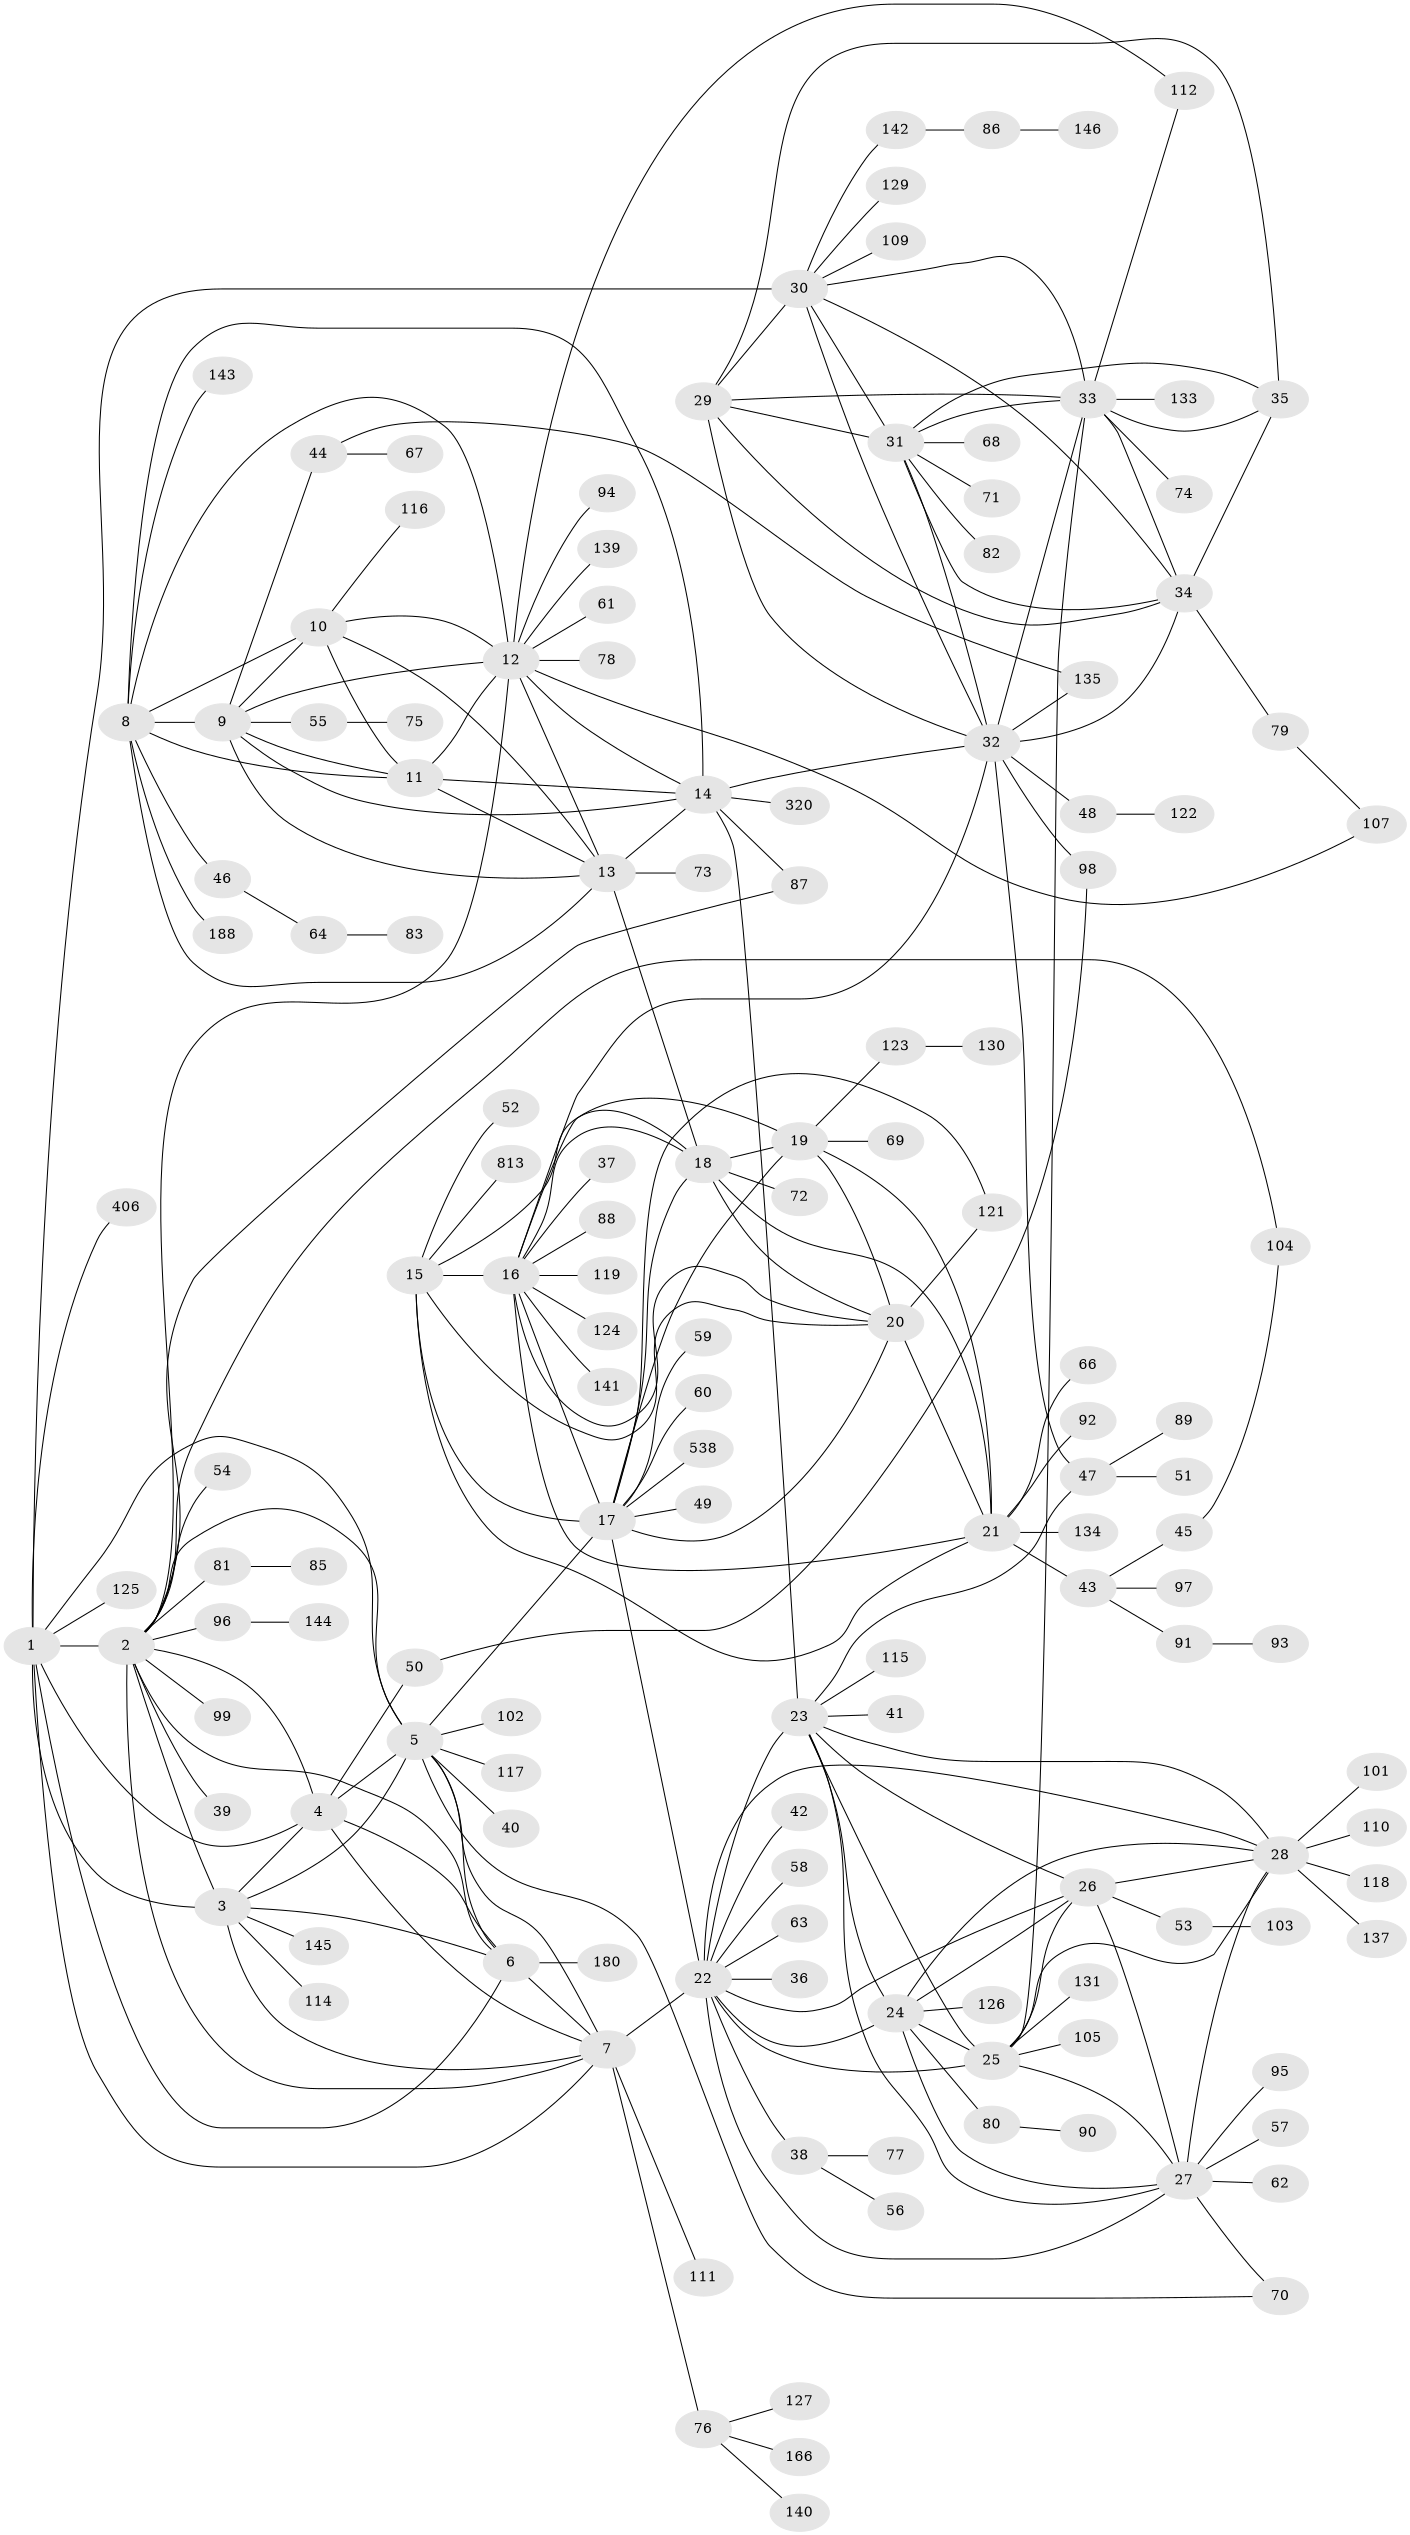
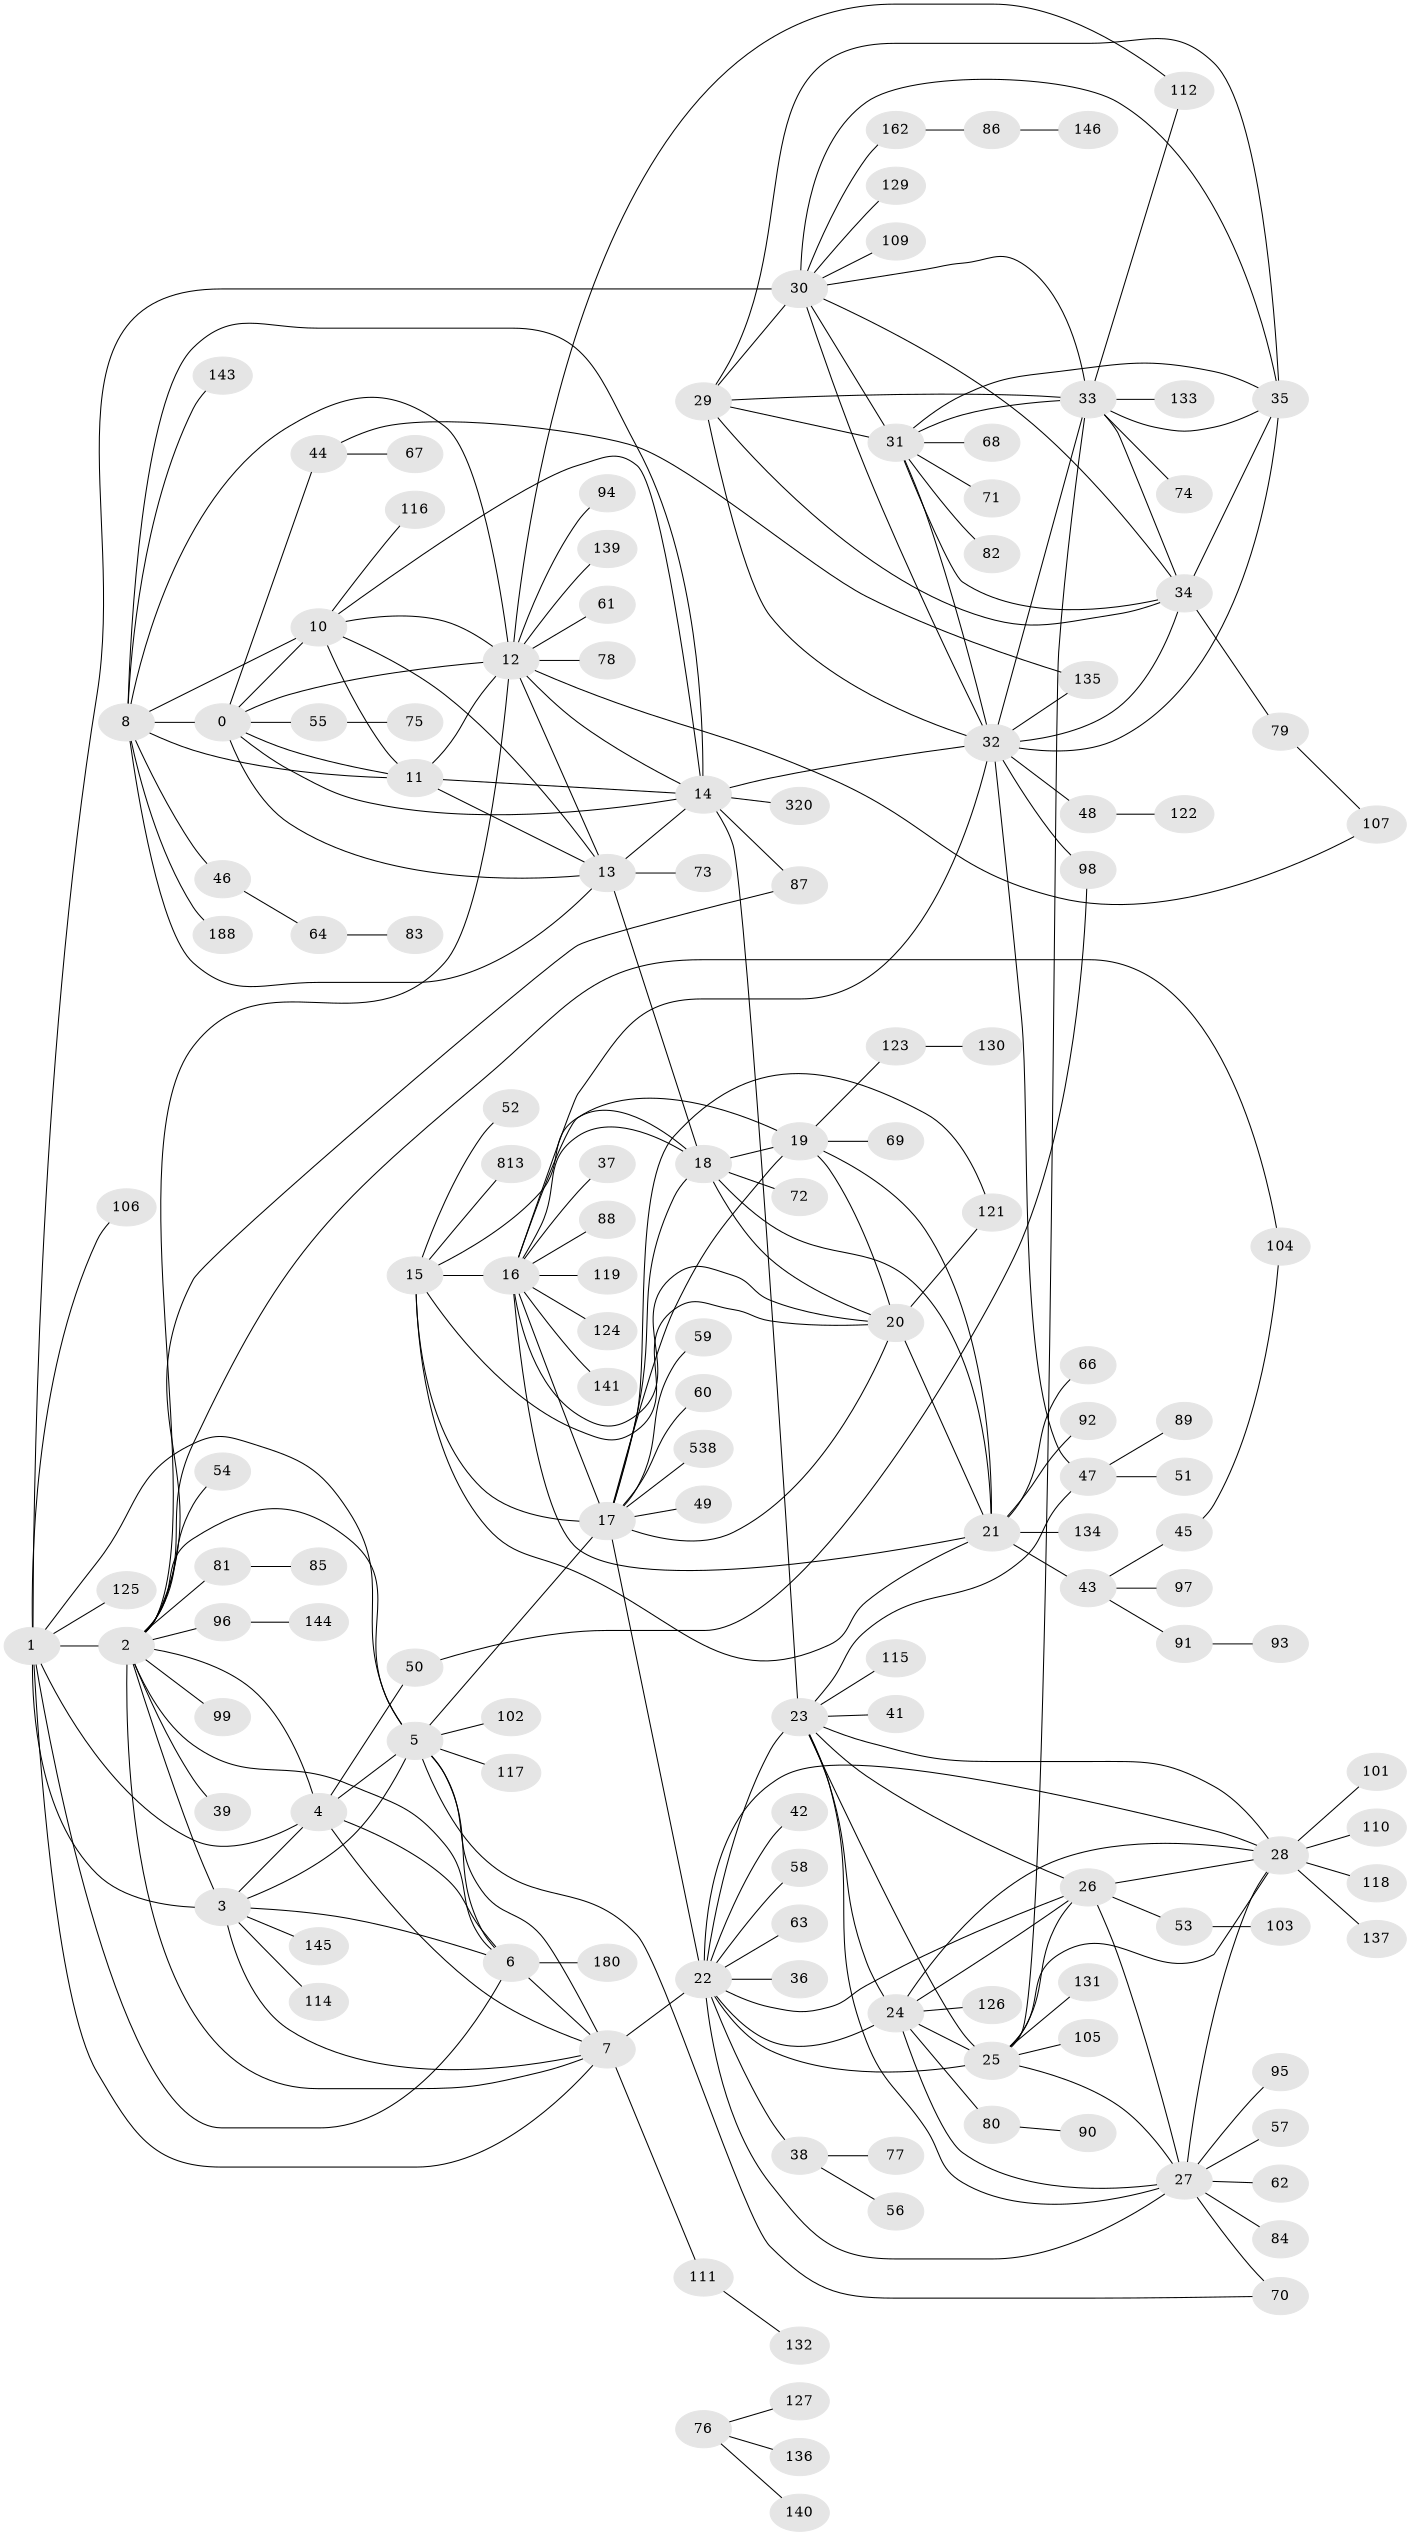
edge "30" -- "35": added
node "142": label "142" -> "162"
edge "10" -- "14": added
edge "35" -- "32": added
node "9": label "9" -> "0"
node "406": label "406" -> "106"
node "40": removed
edge "7" -- "76": removed
node "84": added
node "132": added
node "166": label "166" -> "136"
